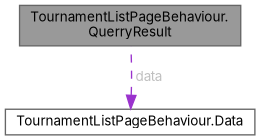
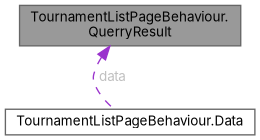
edge "TournamentListPageBehaviour. QuerryResult" -> "TournamentListPageBehaviour.Data": reversed
